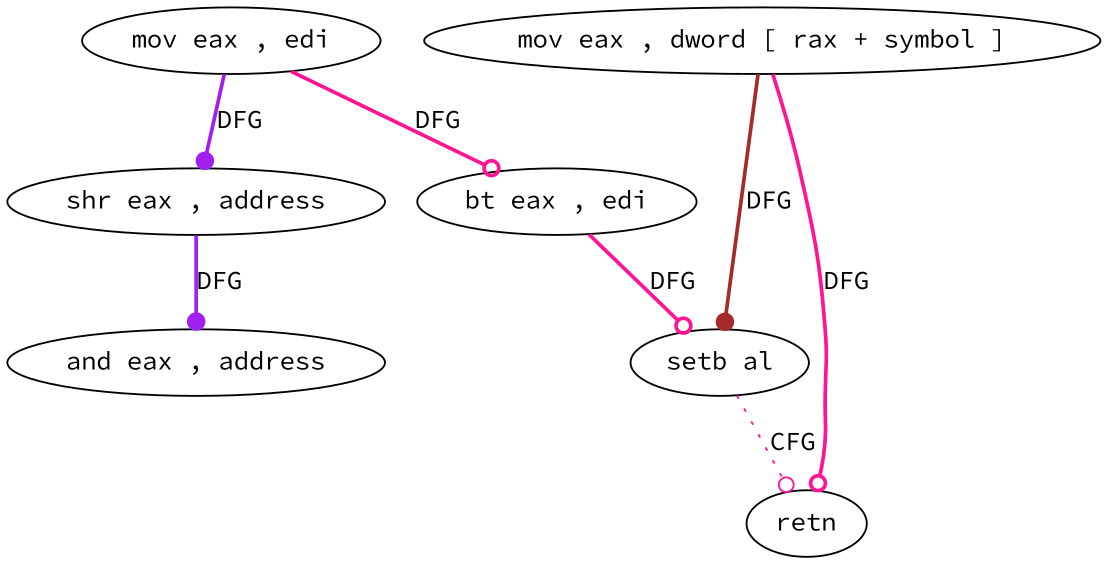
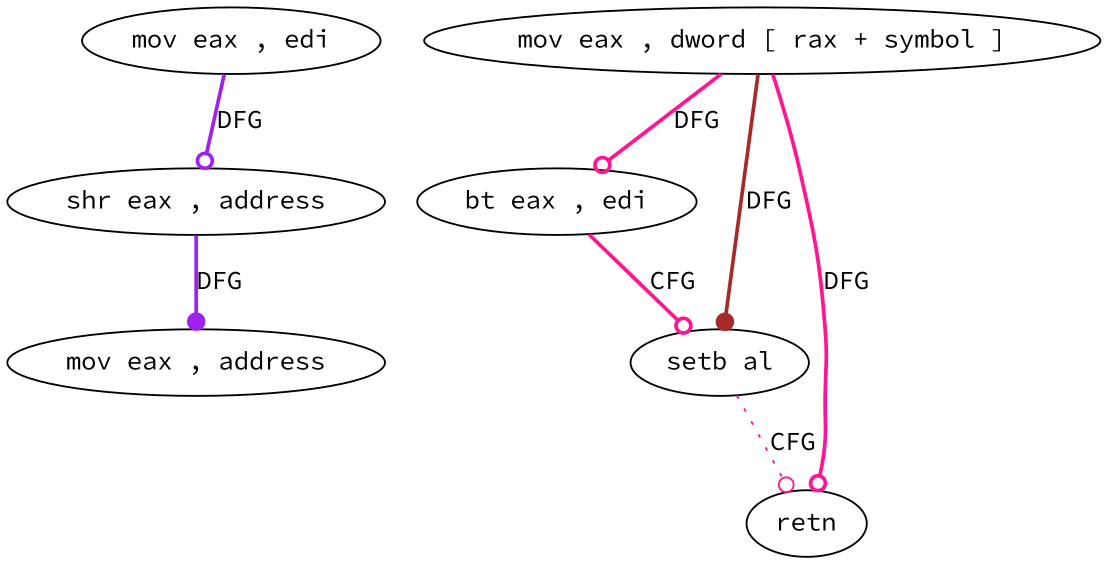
edge "mov eax , edi" -> "shr eax , address": arrowhead dot -> odot
edge "mov eax , edi" -> "bt eax , edi": now "mov eax , dword [ rax + symbol ]" -> "bt eax , edi"
edge "bt eax , edi" -> "setb al": label "DFG" -> "CFG"
node "and eax , address": label "and eax , address" -> "mov eax , address"
